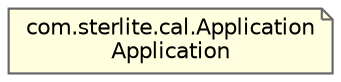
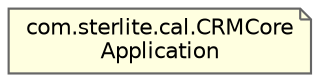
node "com.sterlite.cal.Application Application": label "com.sterlite.cal.Application Application" -> "com.sterlite.cal.CRMCore Application"
